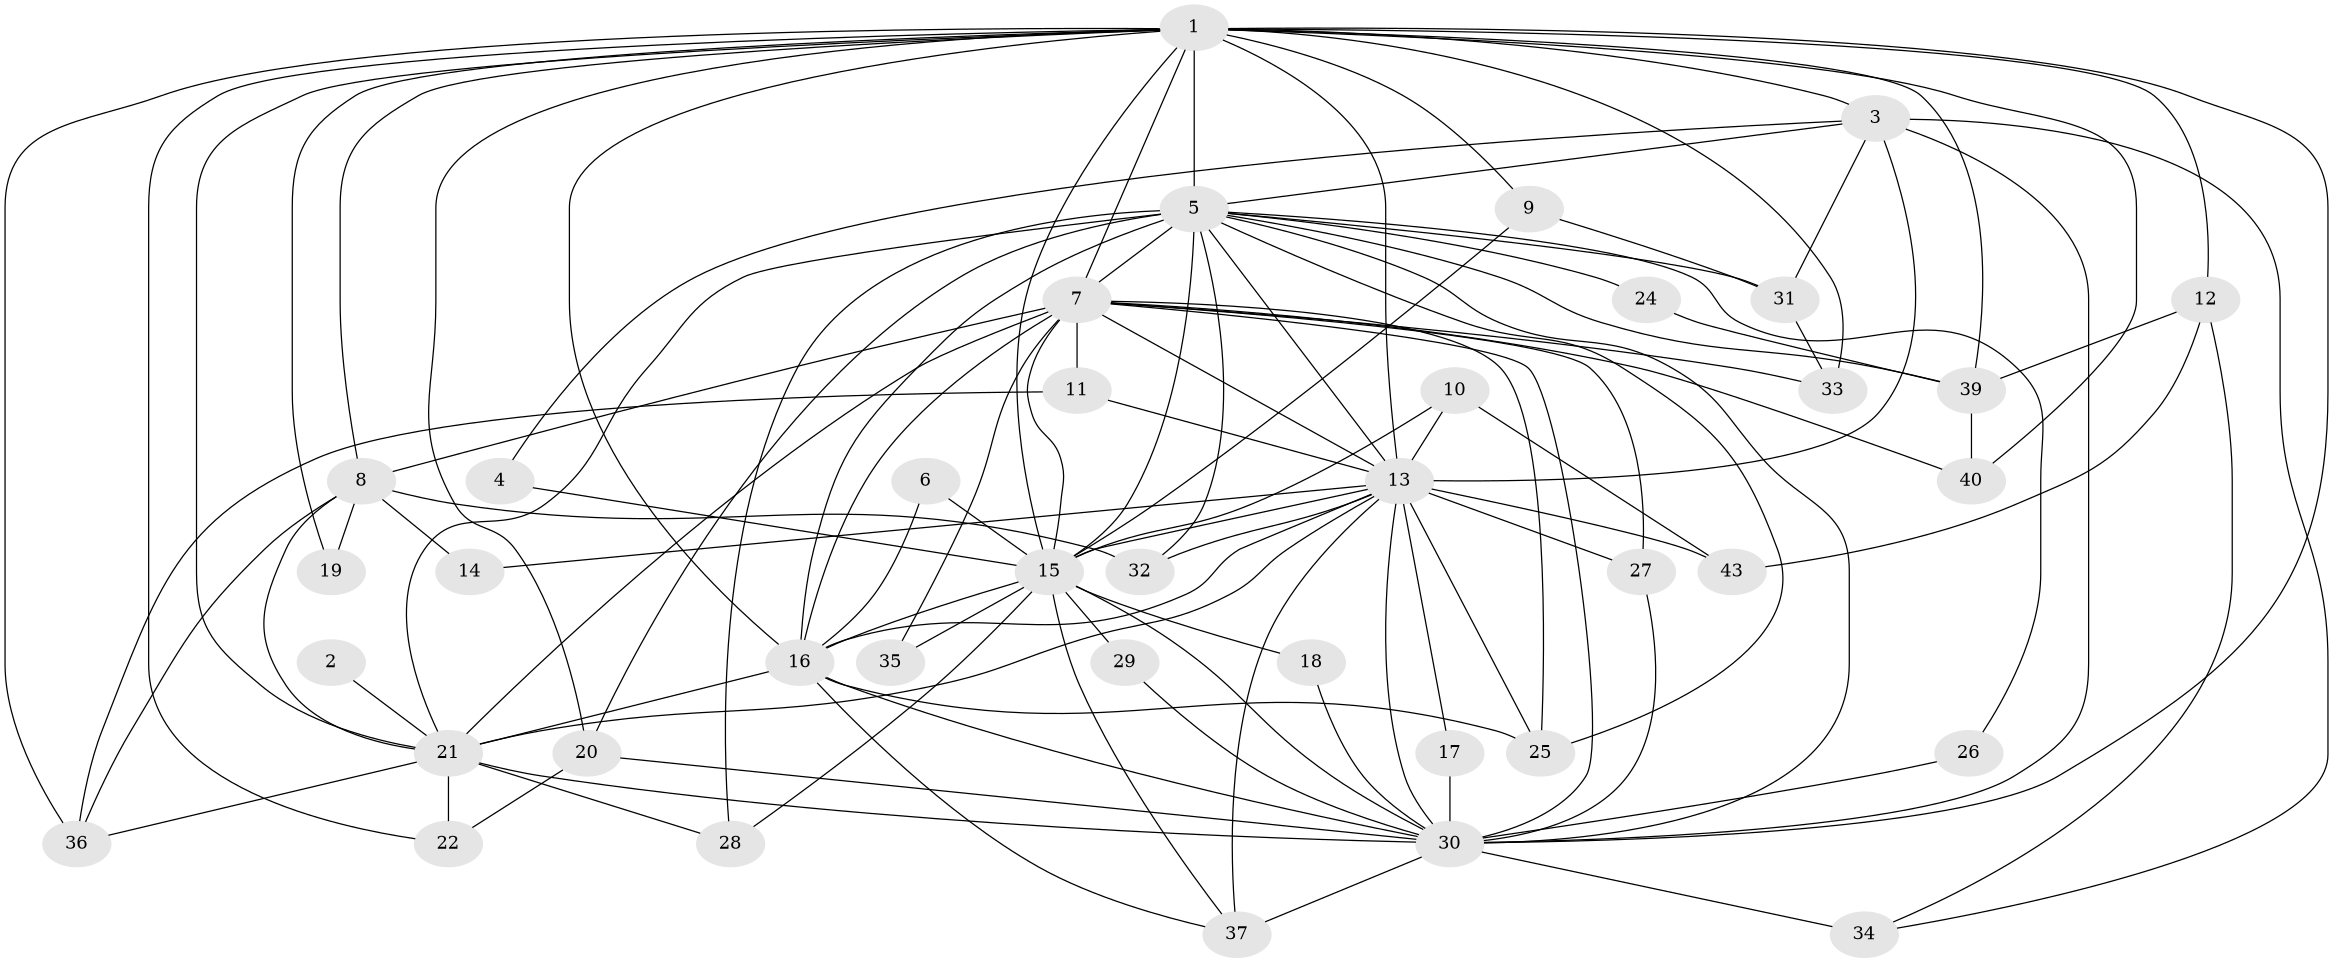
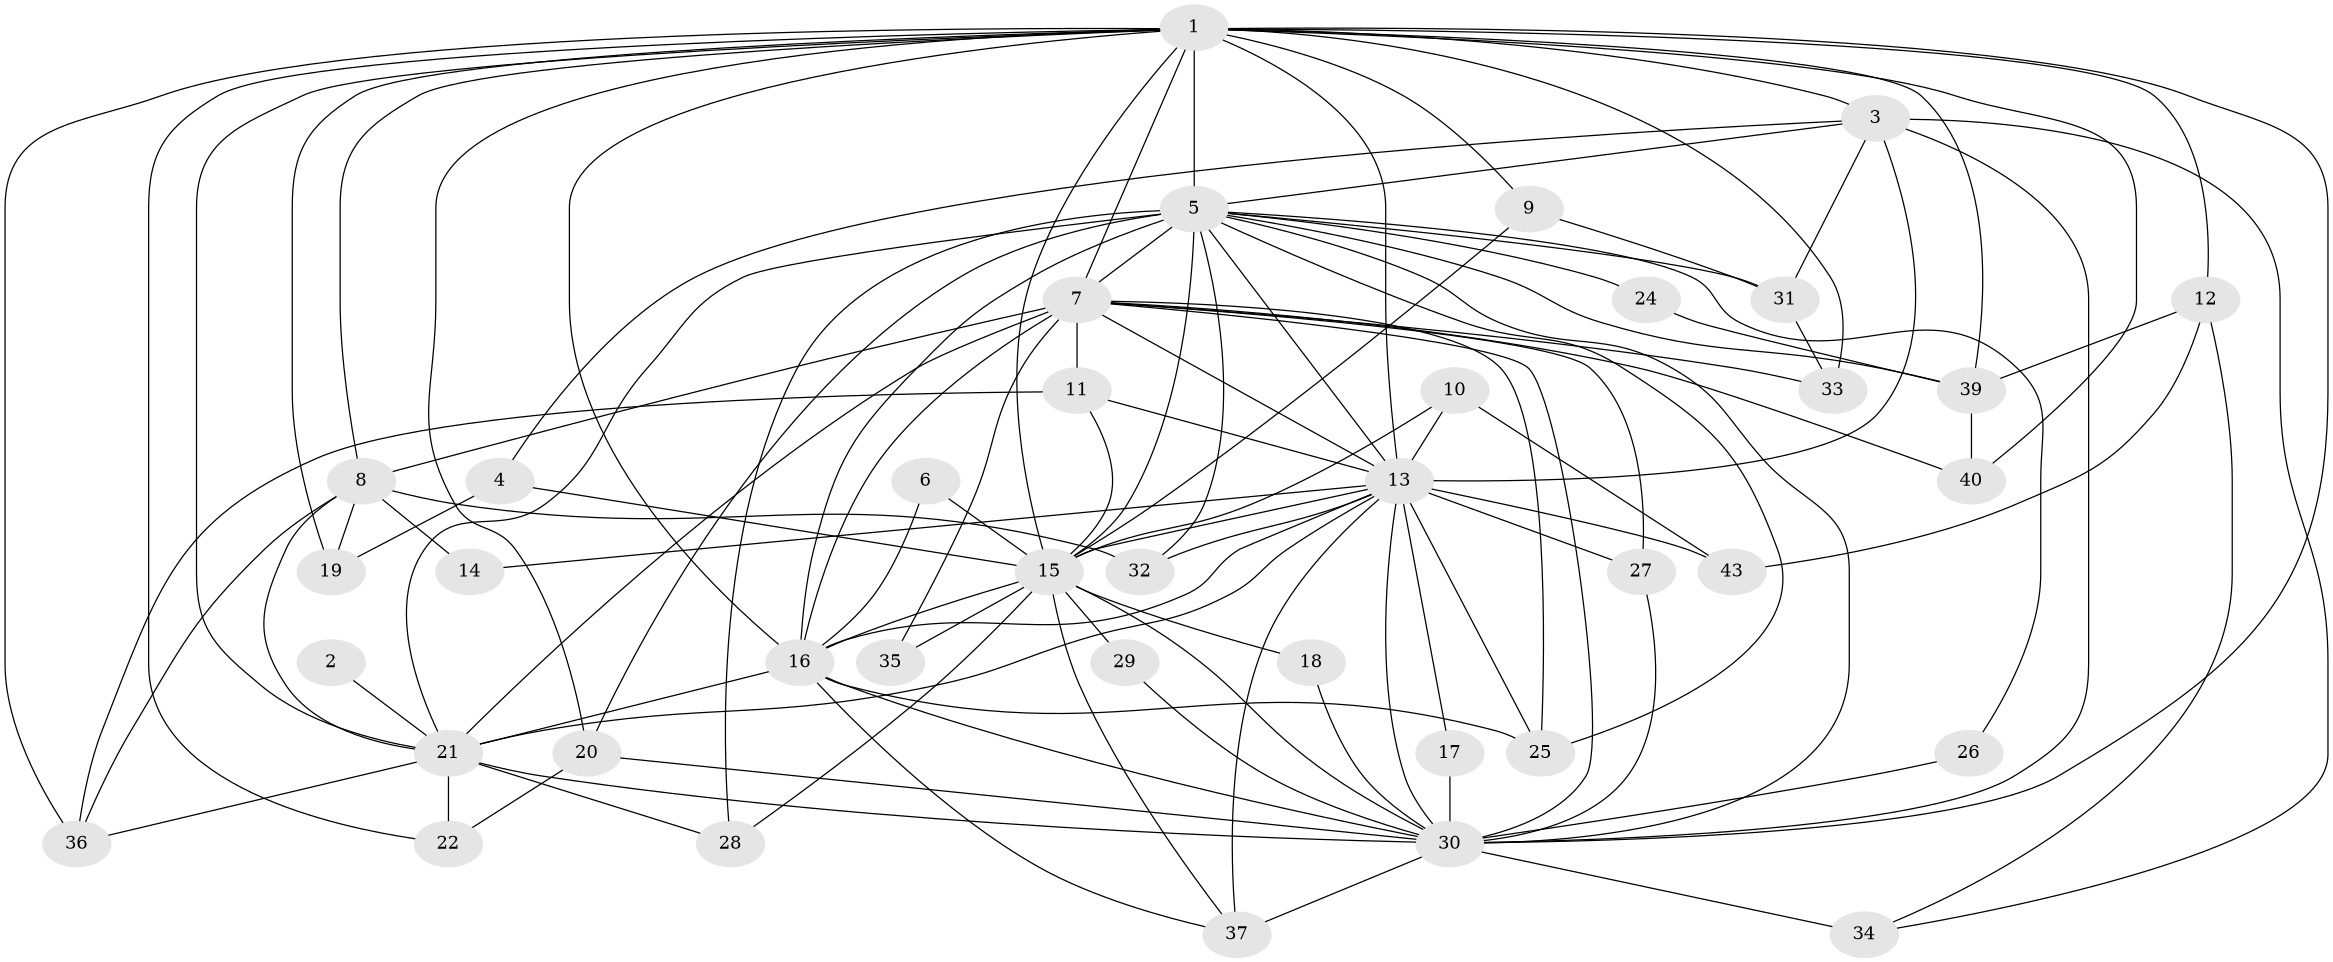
edge "7" -- "15": now "11" -- "15"
edge "4" -- "19": added
